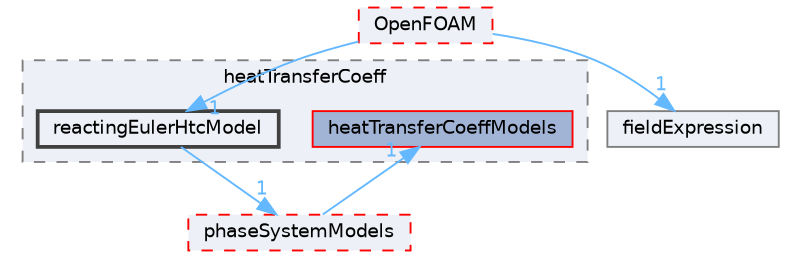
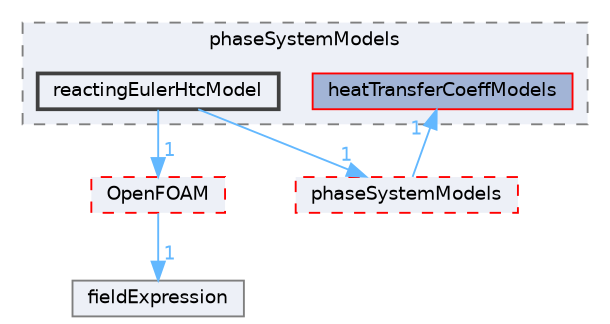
edge "OpenFOAM" -> "reactingEulerHtcModel": reversed
cluster "heatTransferCoeff": label "heatTransferCoeff" -> "phaseSystemModels"
